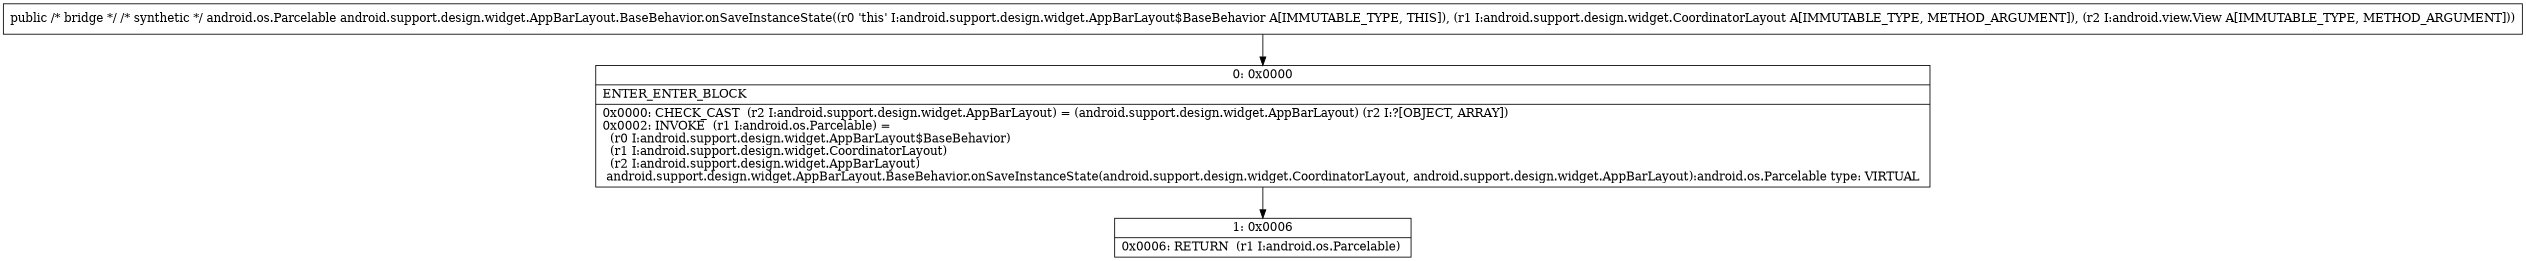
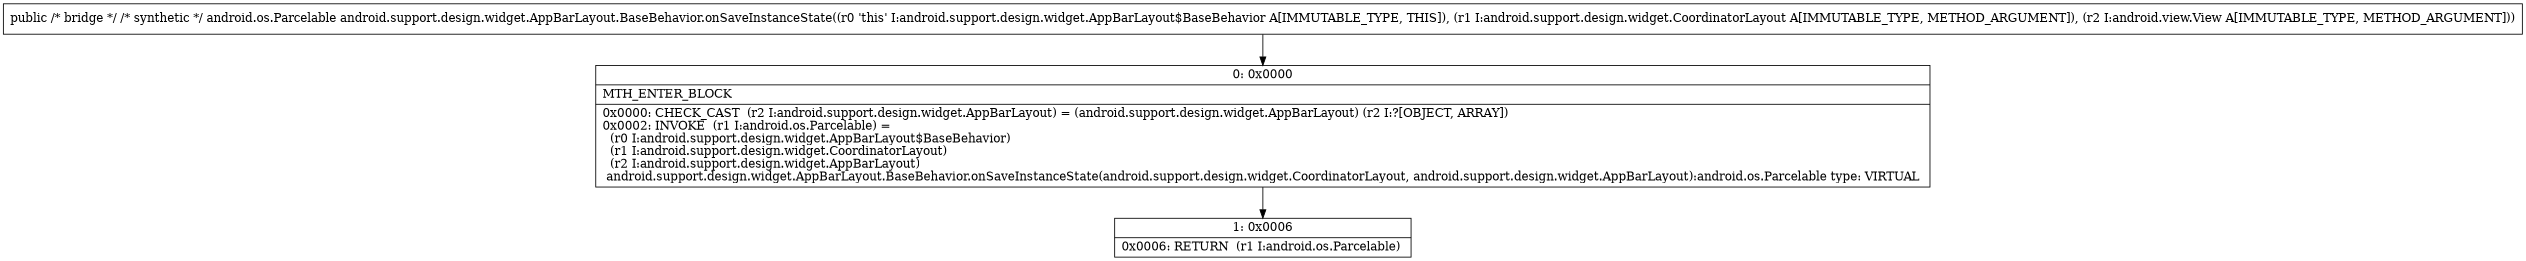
node "0: 0x0000": text "ENTER_ENTER_BLOCK" -> "MTH_ENTER_BLOCK"
